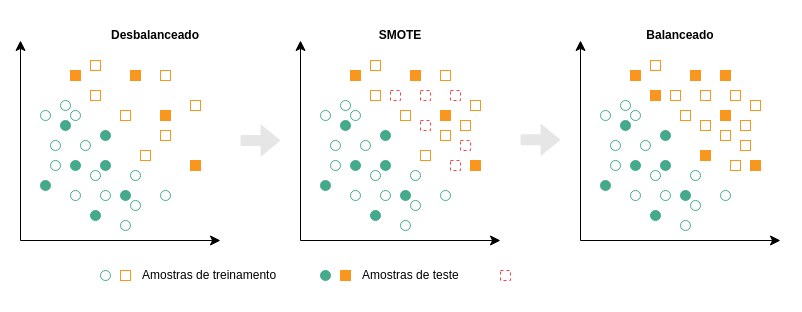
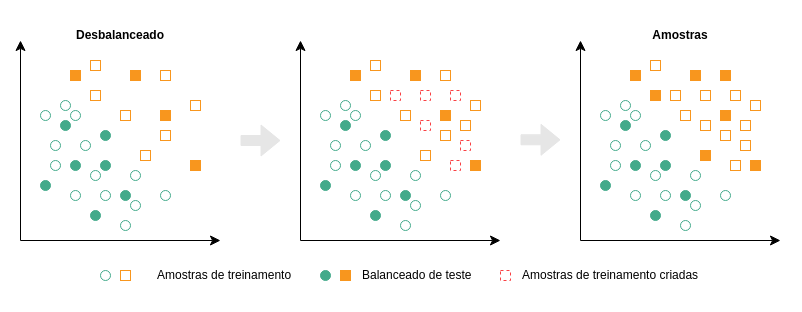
node "Desbalanceado": moved (156, 36) -> (121, 36)
node "SMOTE": removed
node "Balanceado": label "Balanceado" -> "Amostras"
node "Amostras de treinamento": moved (216, 276) -> (231, 276)
node "Amostras de teste": label "Amostras de teste" -> "Balanceado de teste"
node "Amostras de treinamento criadas": added
